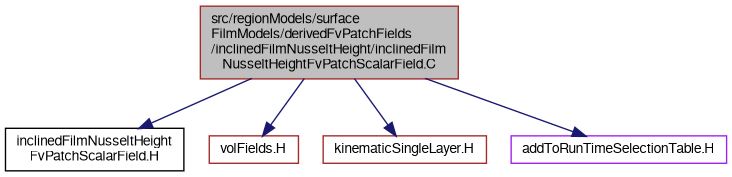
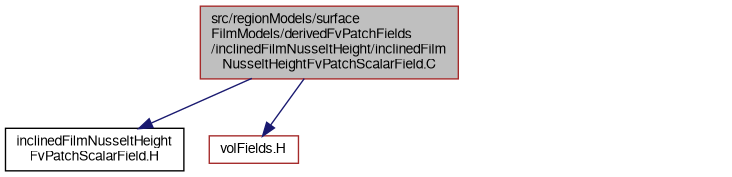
node "kinematicSingleLayer.H": removed
node "addToRunTimeSelectionTable.H": removed
